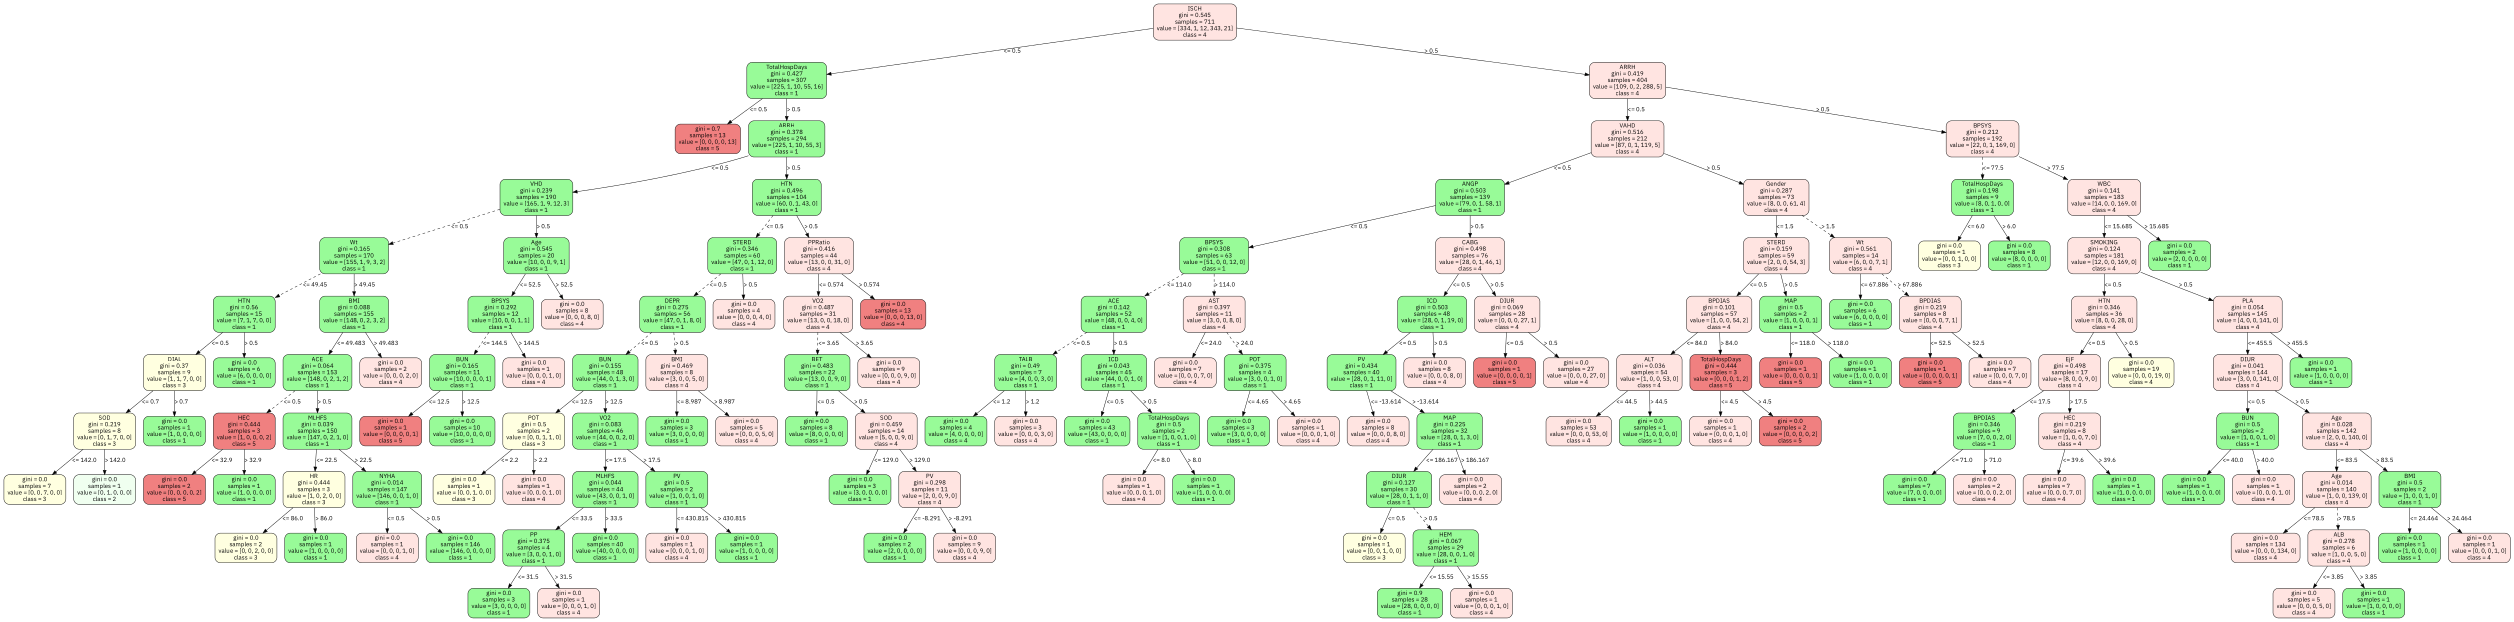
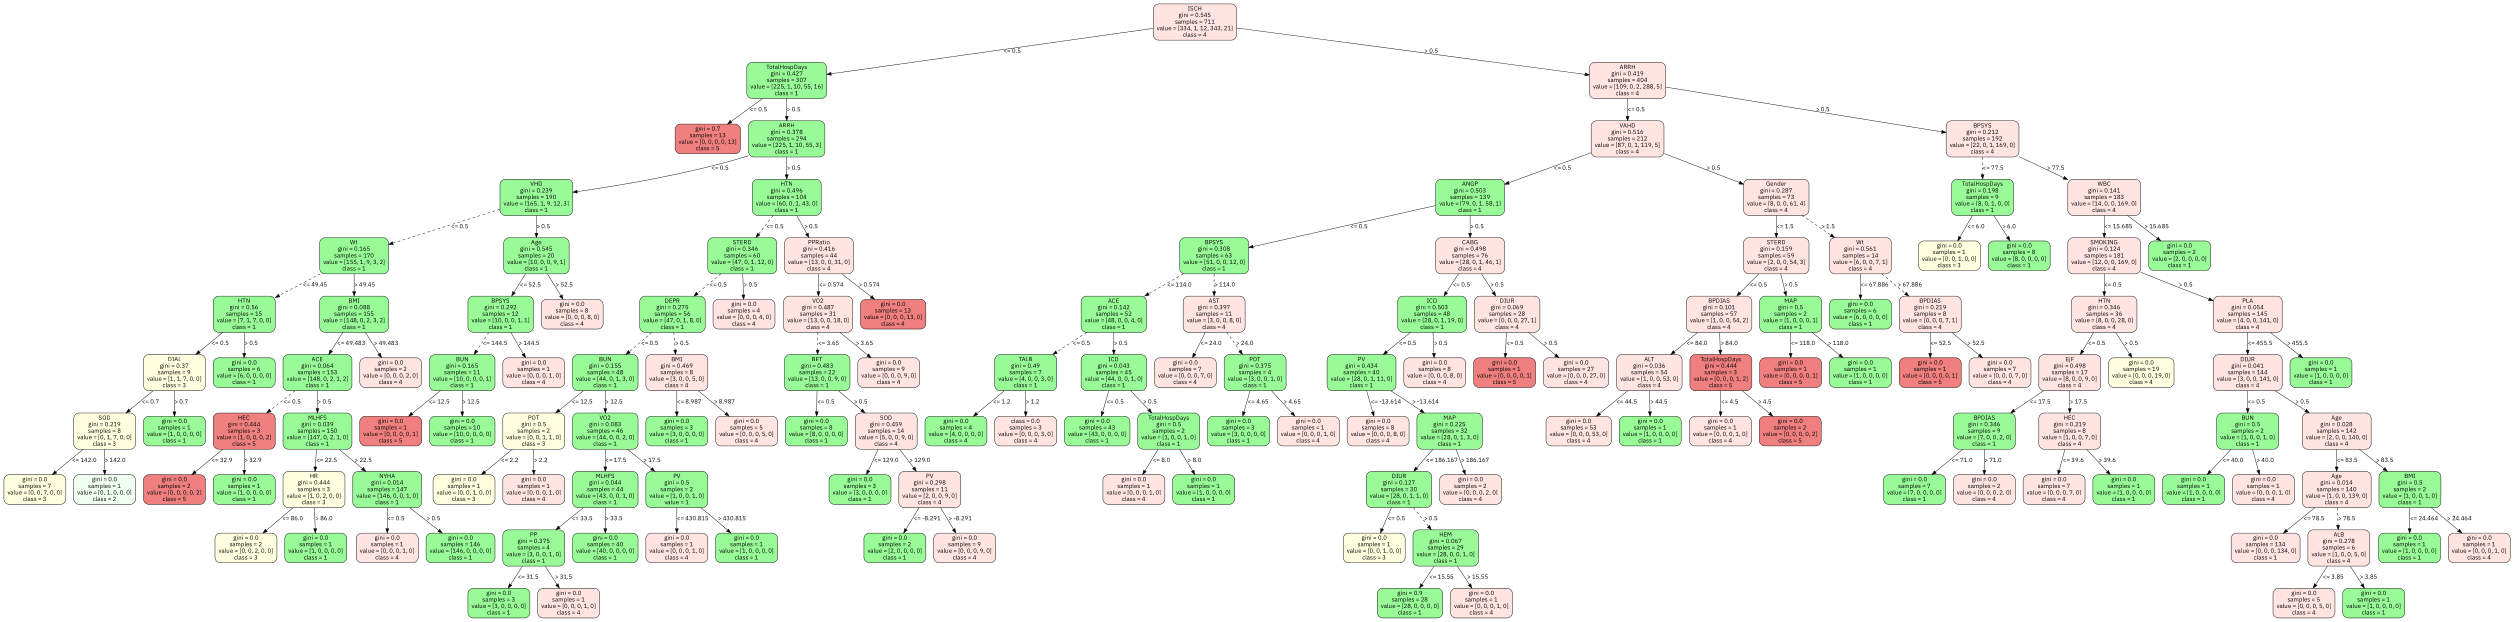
node "gini = 0.0 samples = 27 value = [0, 0, 0, 27, 0] value = 4": label "gini = 0.0 samples = 27 value = [0, 0, 0, 27, 0] value = 4" -> "gini = 0.0 samples = 27 value = [0, 0, 0, 27, 0] class = 4"
node "gini = 0.0 samples = 3 value = [0, 0, 0, 3, 0] class = 4": label "gini = 0.0 samples = 3 value = [0, 0, 0, 3, 0] class = 4" -> "class = 0.0 samples = 3 value = [0, 0, 0, 3, 0] class = 4"
node "PV gini = 0.5 samples = 2 value = [1, 0, 0, 1, 0] class = 1": label "PV gini = 0.5 samples = 2 value = [1, 0, 0, 1, 0] class = 1" -> "PV gini = 0.5 samples = 2 value = [1, 0, 0, 1, 0] value = 1"
node "gini = 0.0 samples = 134 value = [0, 0, 0, 134, 0] class = 4": label "gini = 0.0 samples = 134 value = [0, 0, 0, 134, 0] class = 4" -> "gini = 0.0 samples = 134 value = [0, 0, 0, 134, 0] class = 1"
